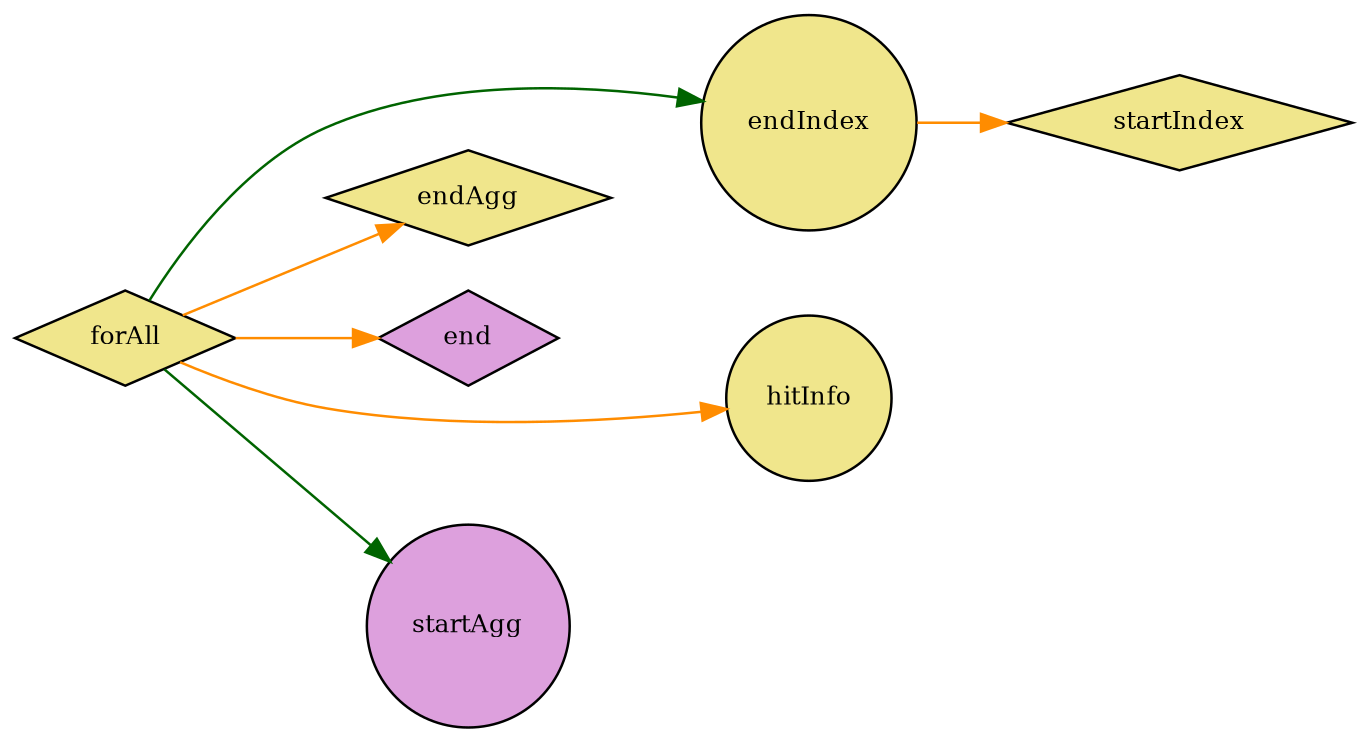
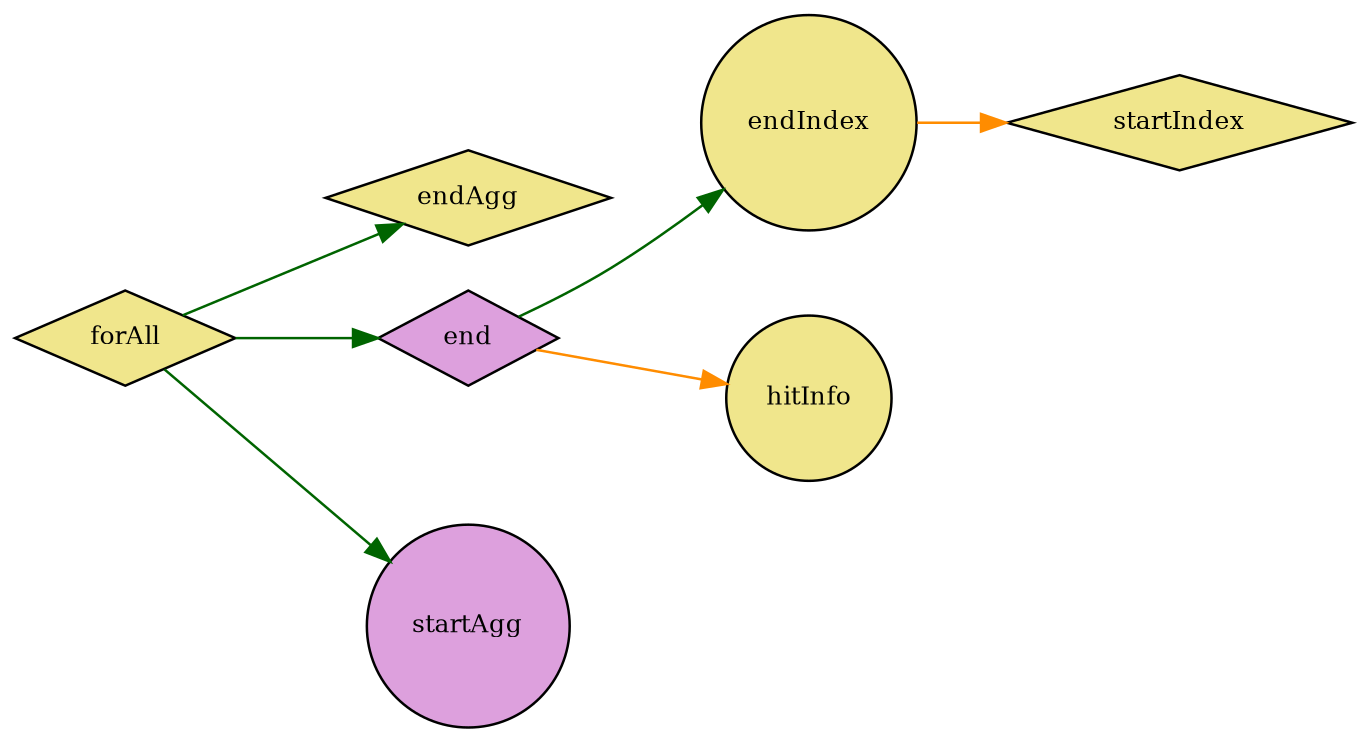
edge "forAll" -> "endIndex": now "end" -> "endIndex"
edge "forAll" -> "endAgg": color darkorange -> darkgreen
edge "forAll" -> "end": color darkorange -> darkgreen
edge "forAll" -> "hitInfo": now "end" -> "hitInfo"
